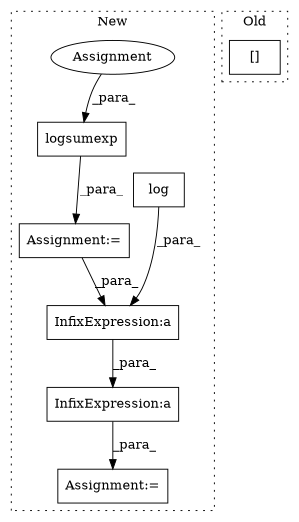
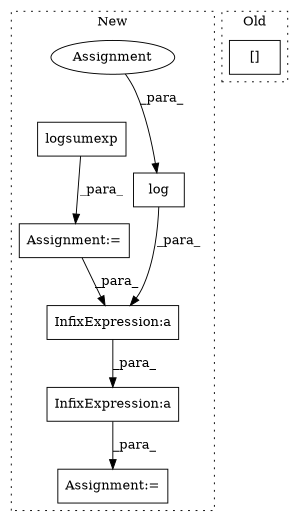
edge "Assignment" -> "logsumexp": now "Assignment" -> "log"
